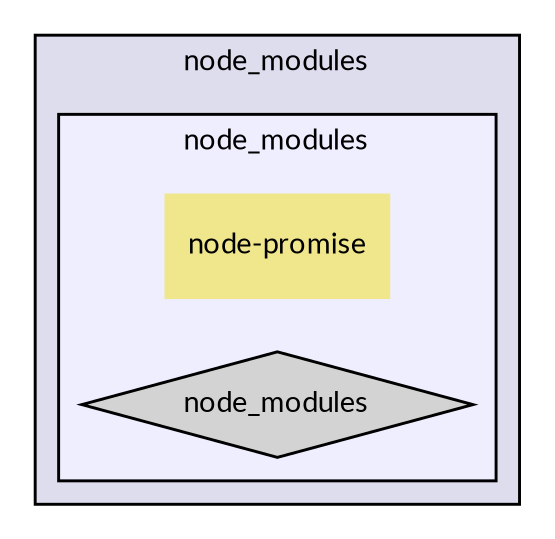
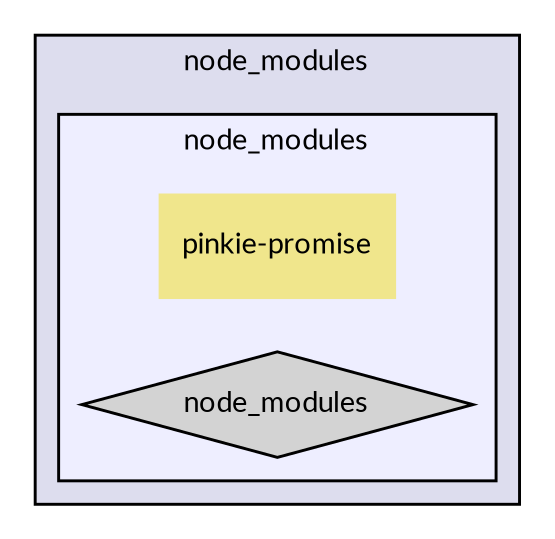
node "node-promise": label "node-promise" -> "pinkie-promise"
